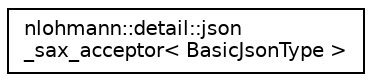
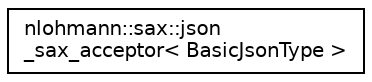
node "nlohmann::detail::json _sax_acceptor< BasicJsonType >": label "nlohmann::detail::json _sax_acceptor< BasicJsonType >" -> "nlohmann::sax::json _sax_acceptor< BasicJsonType >"
